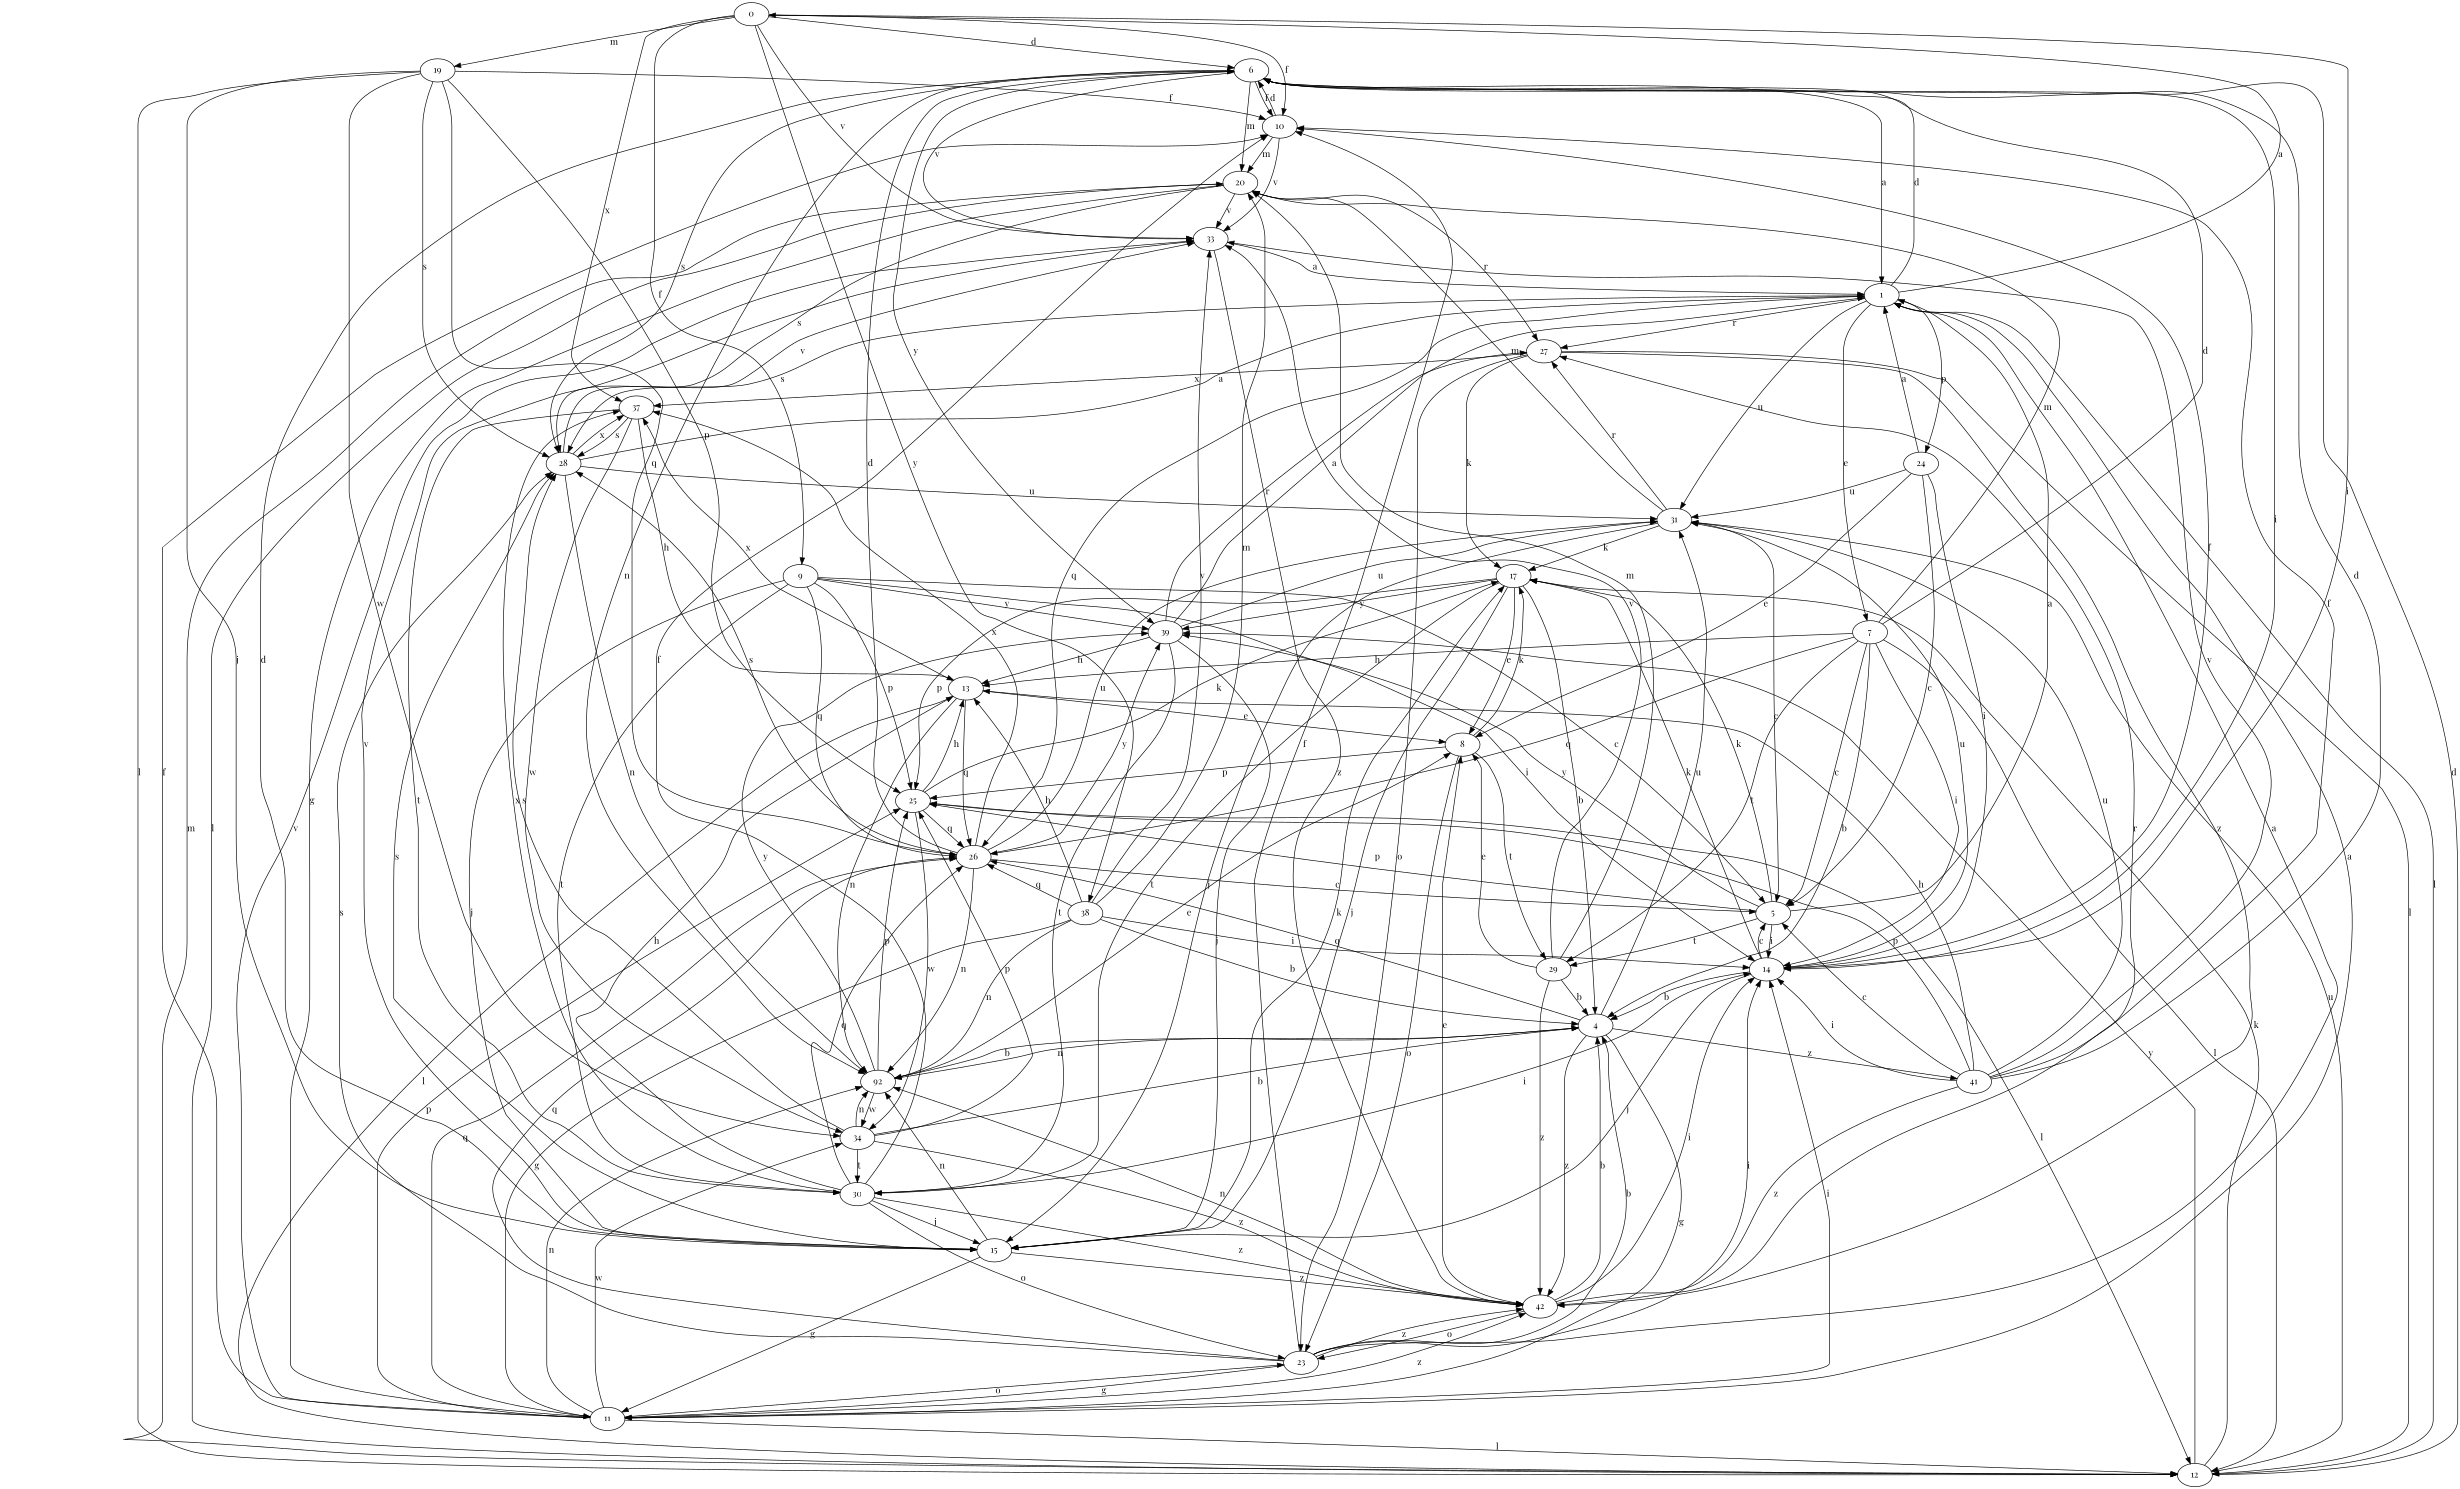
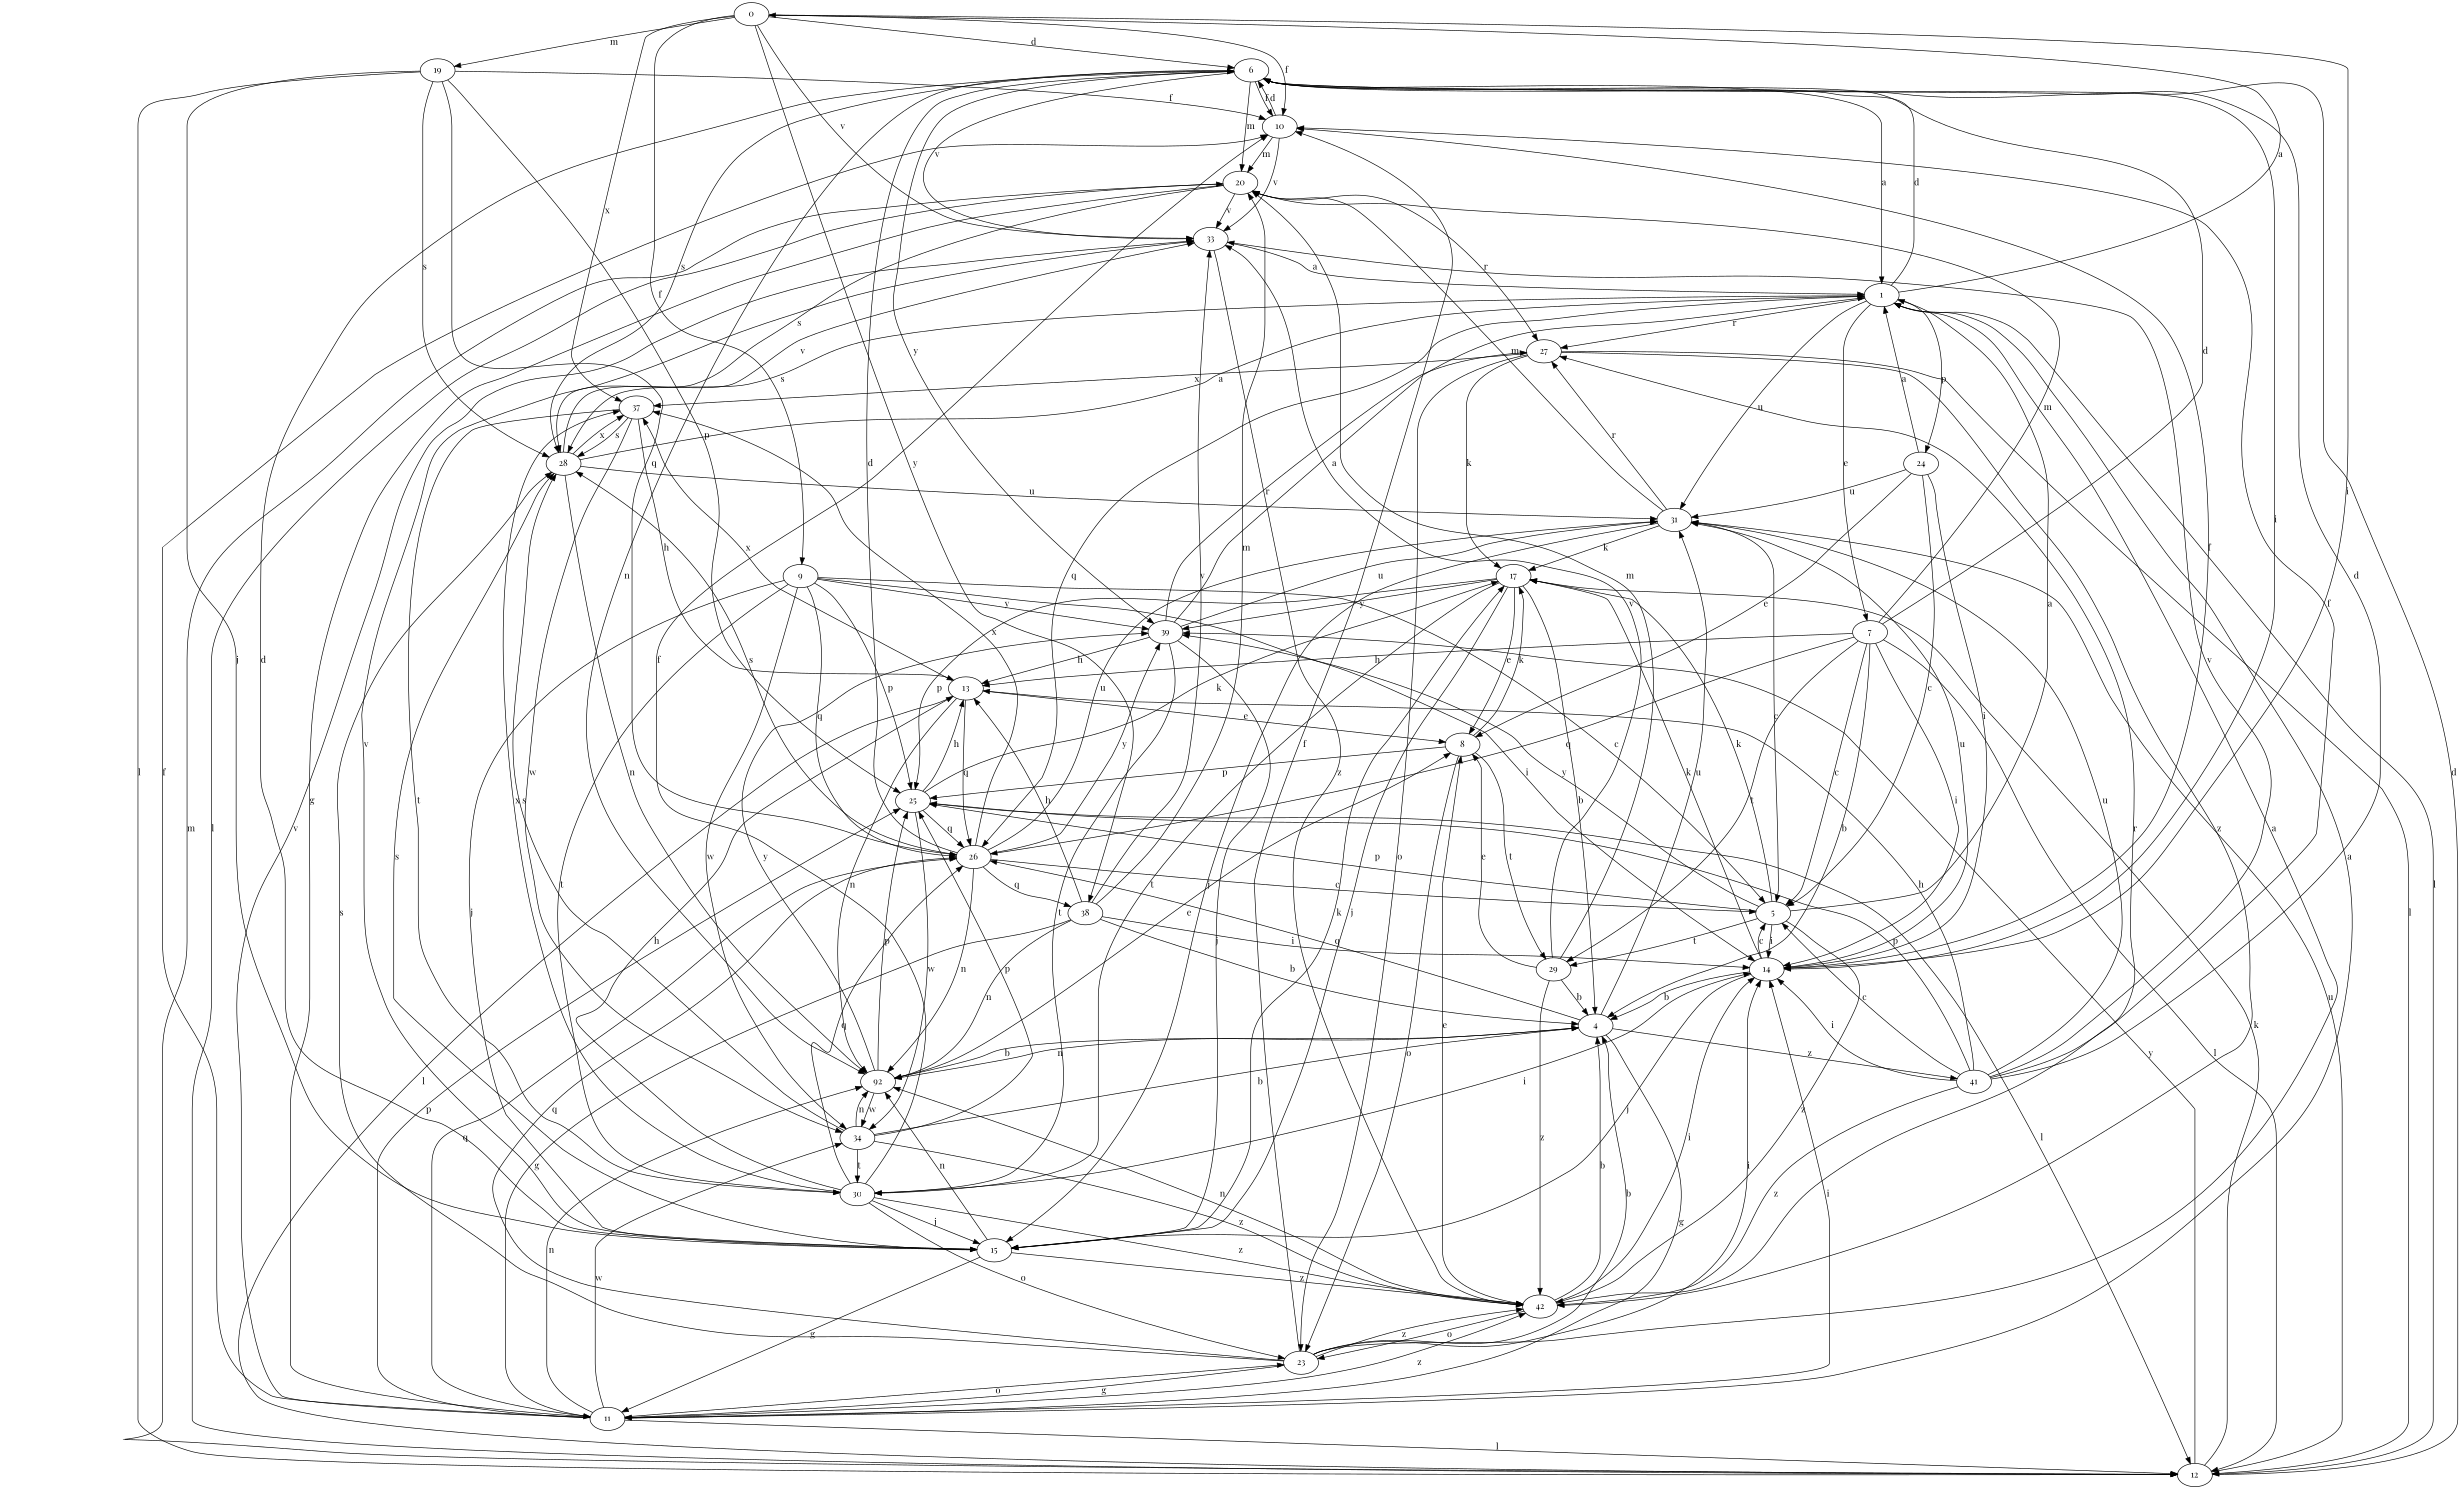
edge "19" -> "34": now "9" -> "34"
edge "38" -> "26": reversed
edge "4" -> "42": now "5" -> "42"
